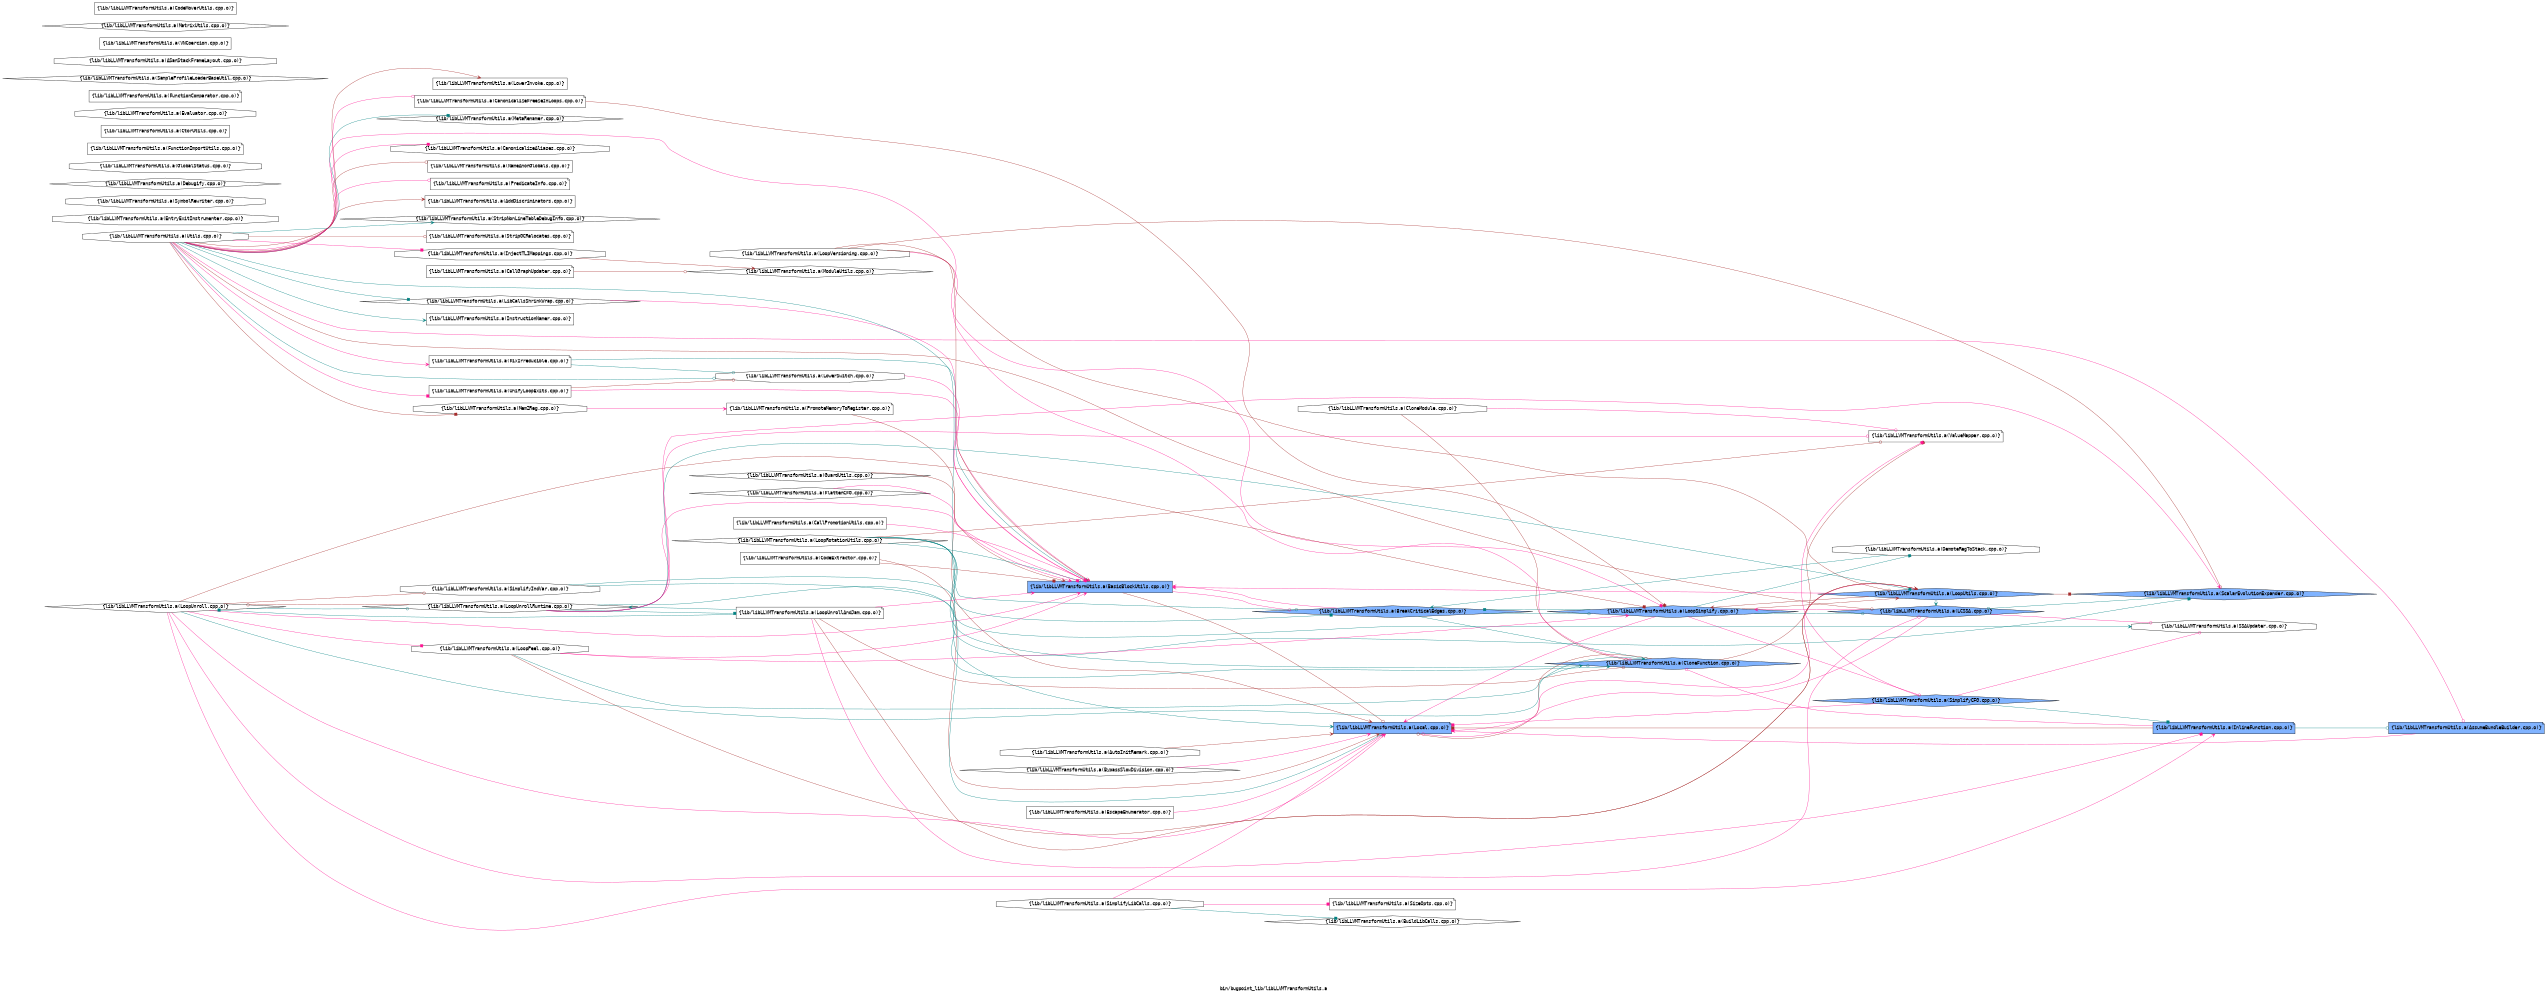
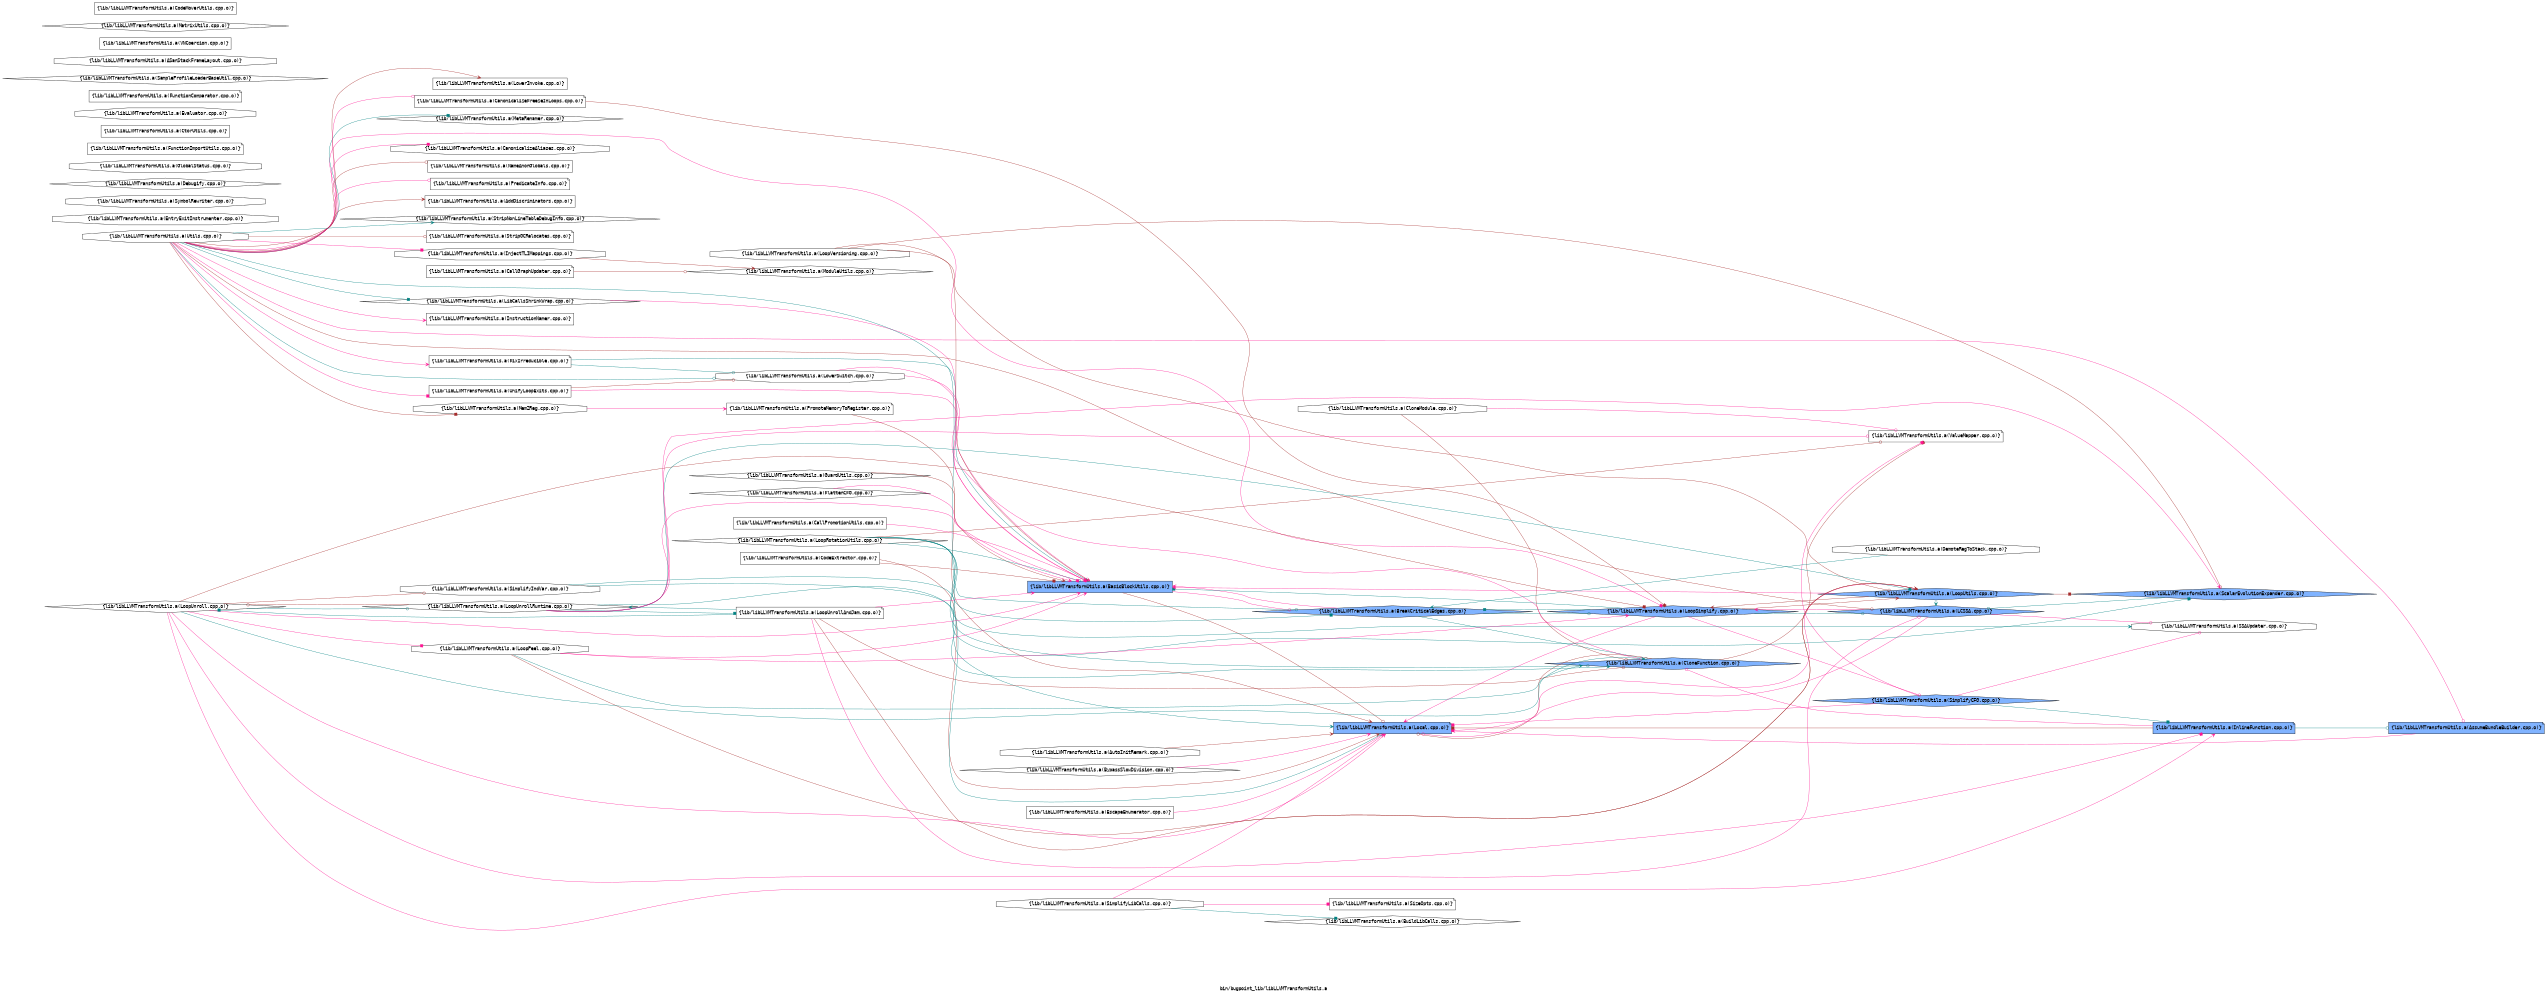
edge "{lib/libLLVMTransformUtils.a(Utils.cpp.o)}" -> "{lib/libLLVMTransformUtils.a(InstructionNamer.cpp.o)}": color teal -> deeppink
edge "{lib/libLLVMTransformUtils.a(LoopVersioning.cpp.o)}" -> "{lib/libLLVMTransformUtils.a(CloneFunction.cpp.o)}": now "{lib/libLLVMTransformUtils.a(LowerSwitch.cpp.o)}" -> "{lib/libLLVMTransformUtils.a(CloneFunction.cpp.o)}"
edge "{lib/libLLVMTransformUtils.a(LoopSimplify.cpp.o)}" -> "{lib/libLLVMTransformUtils.a(DemoteRegToStack.cpp.o)}": now "{lib/libLLVMTransformUtils.a(LoopSimplify.cpp.o)}" -> "{lib/libLLVMTransformUtils.a(BasicBlockUtils.cpp.o)}"
